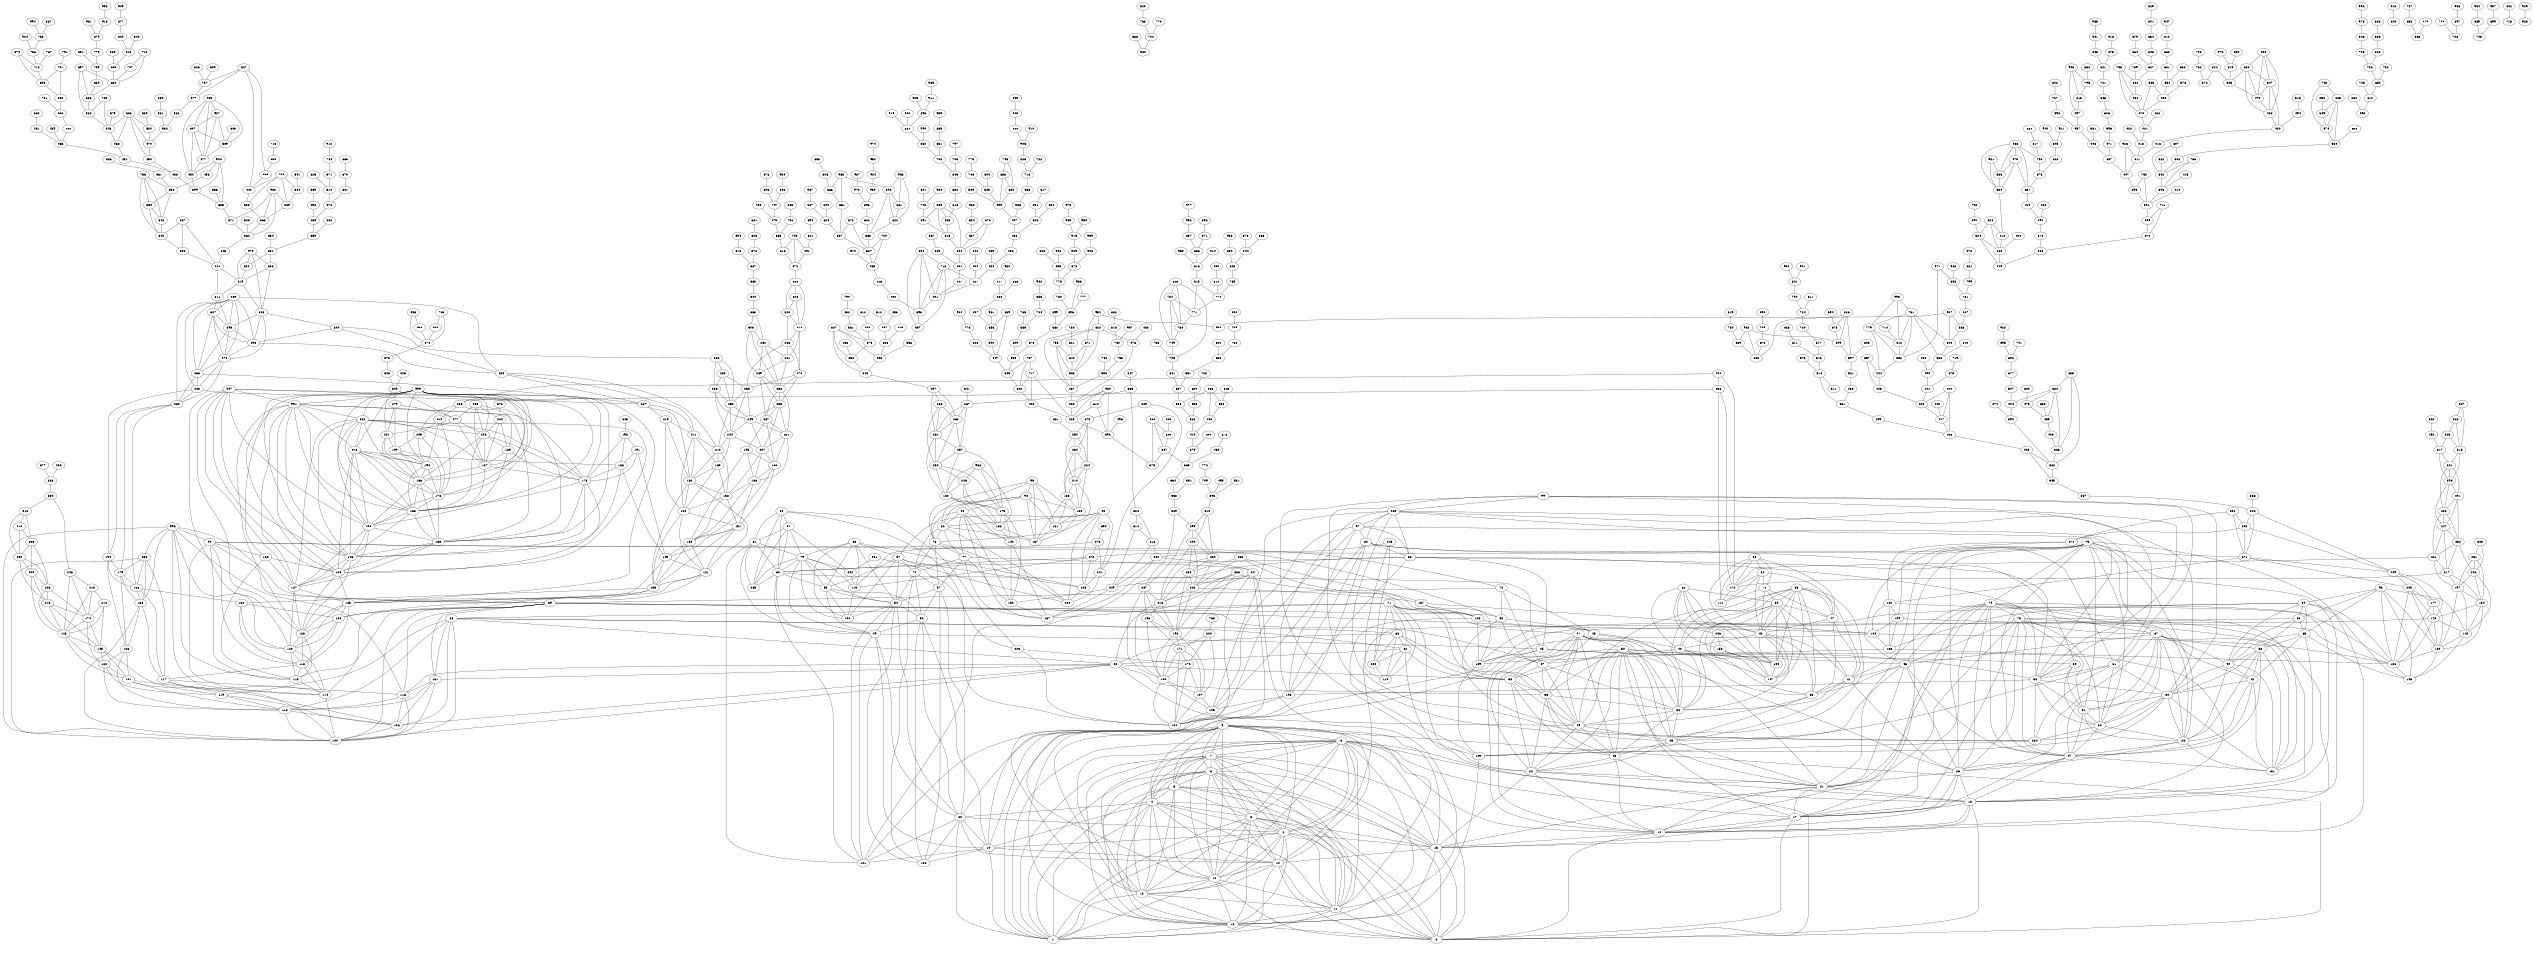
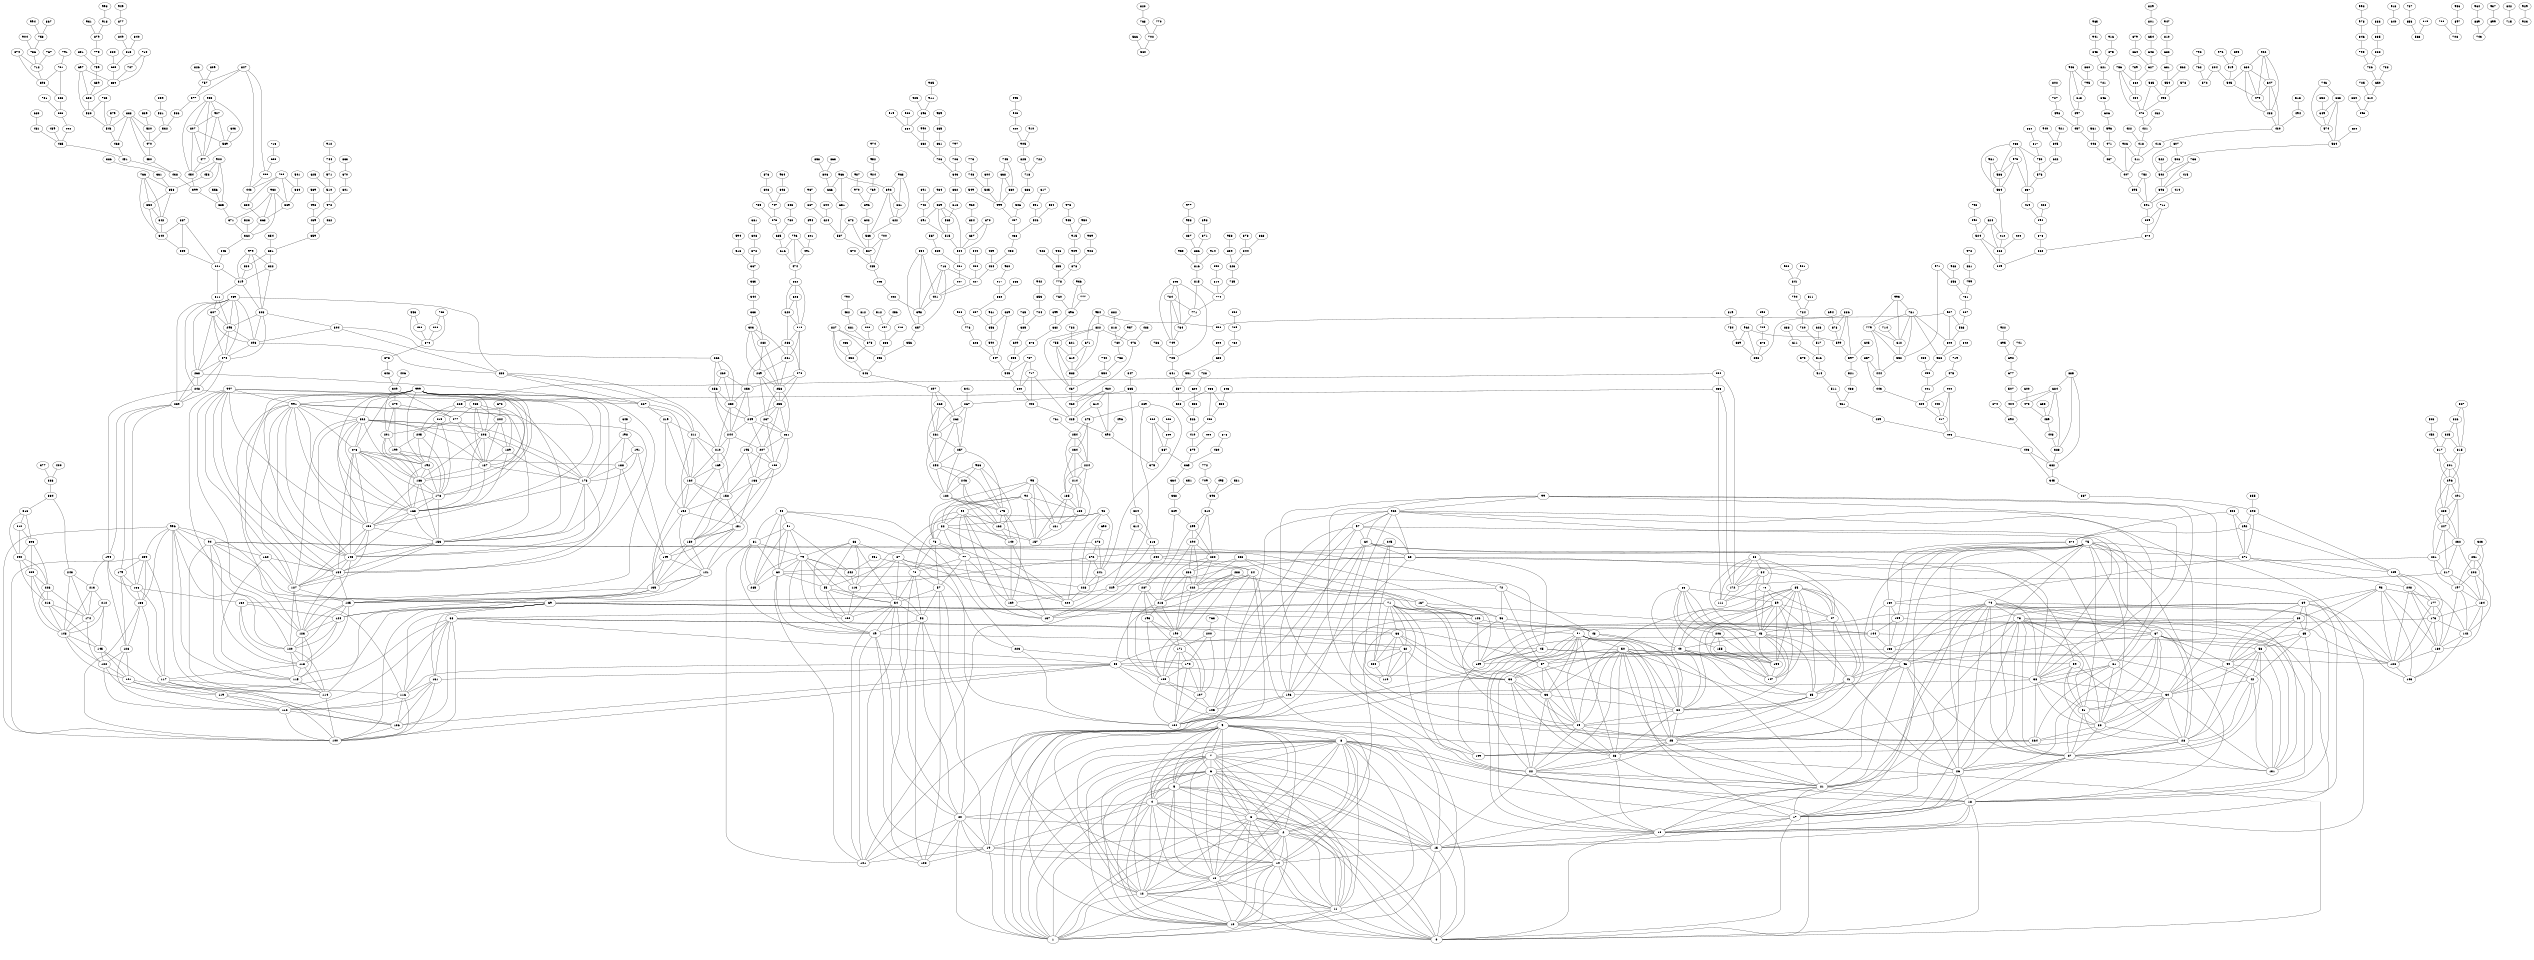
node "863": added
node "969": label "969" -> "769"
edge "854" -- "716": removed
node "628": added
edge "282" -- "281": now "303" -- "281"
edge "514" -- "431": now "511" -- "431"
node "861": label "861" -> "761"
edge "96" -- "78": removed
edge "272" -- "60": now "272" -- "241"
edge "194" -- "179": now "194" -- "213"
edge "88" -- "228": now "289" -- "228"
edge "174" -- "145": removed
edge "68" -- "116": added
edge "65" -- "103": removed
edge "67" -- "28": now "39" -- "28"
edge "35" -- "32": added
edge "9" -- "11": removed
edge "109" -- "10": now "14" -- "10"
